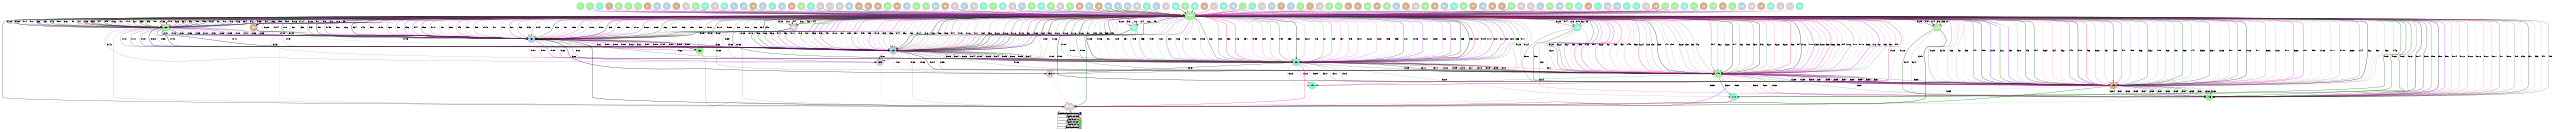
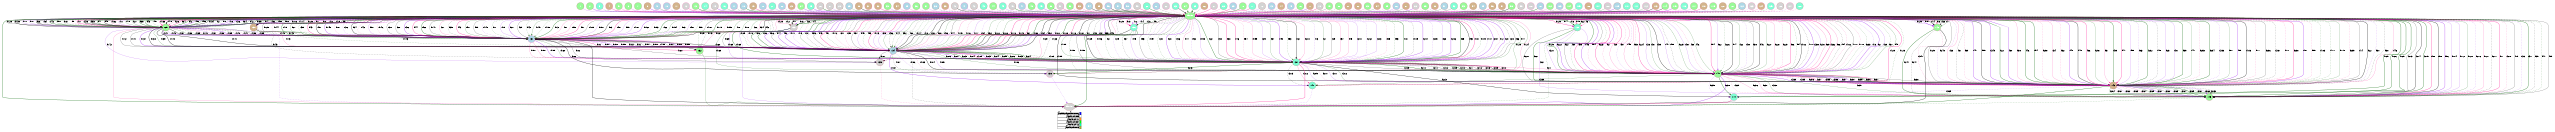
edge "140" -> "141": label "d274" -> "d239"
edge "134" -> "141": added, label "d187"
edge "137" -> "144": style dashed -> bold
